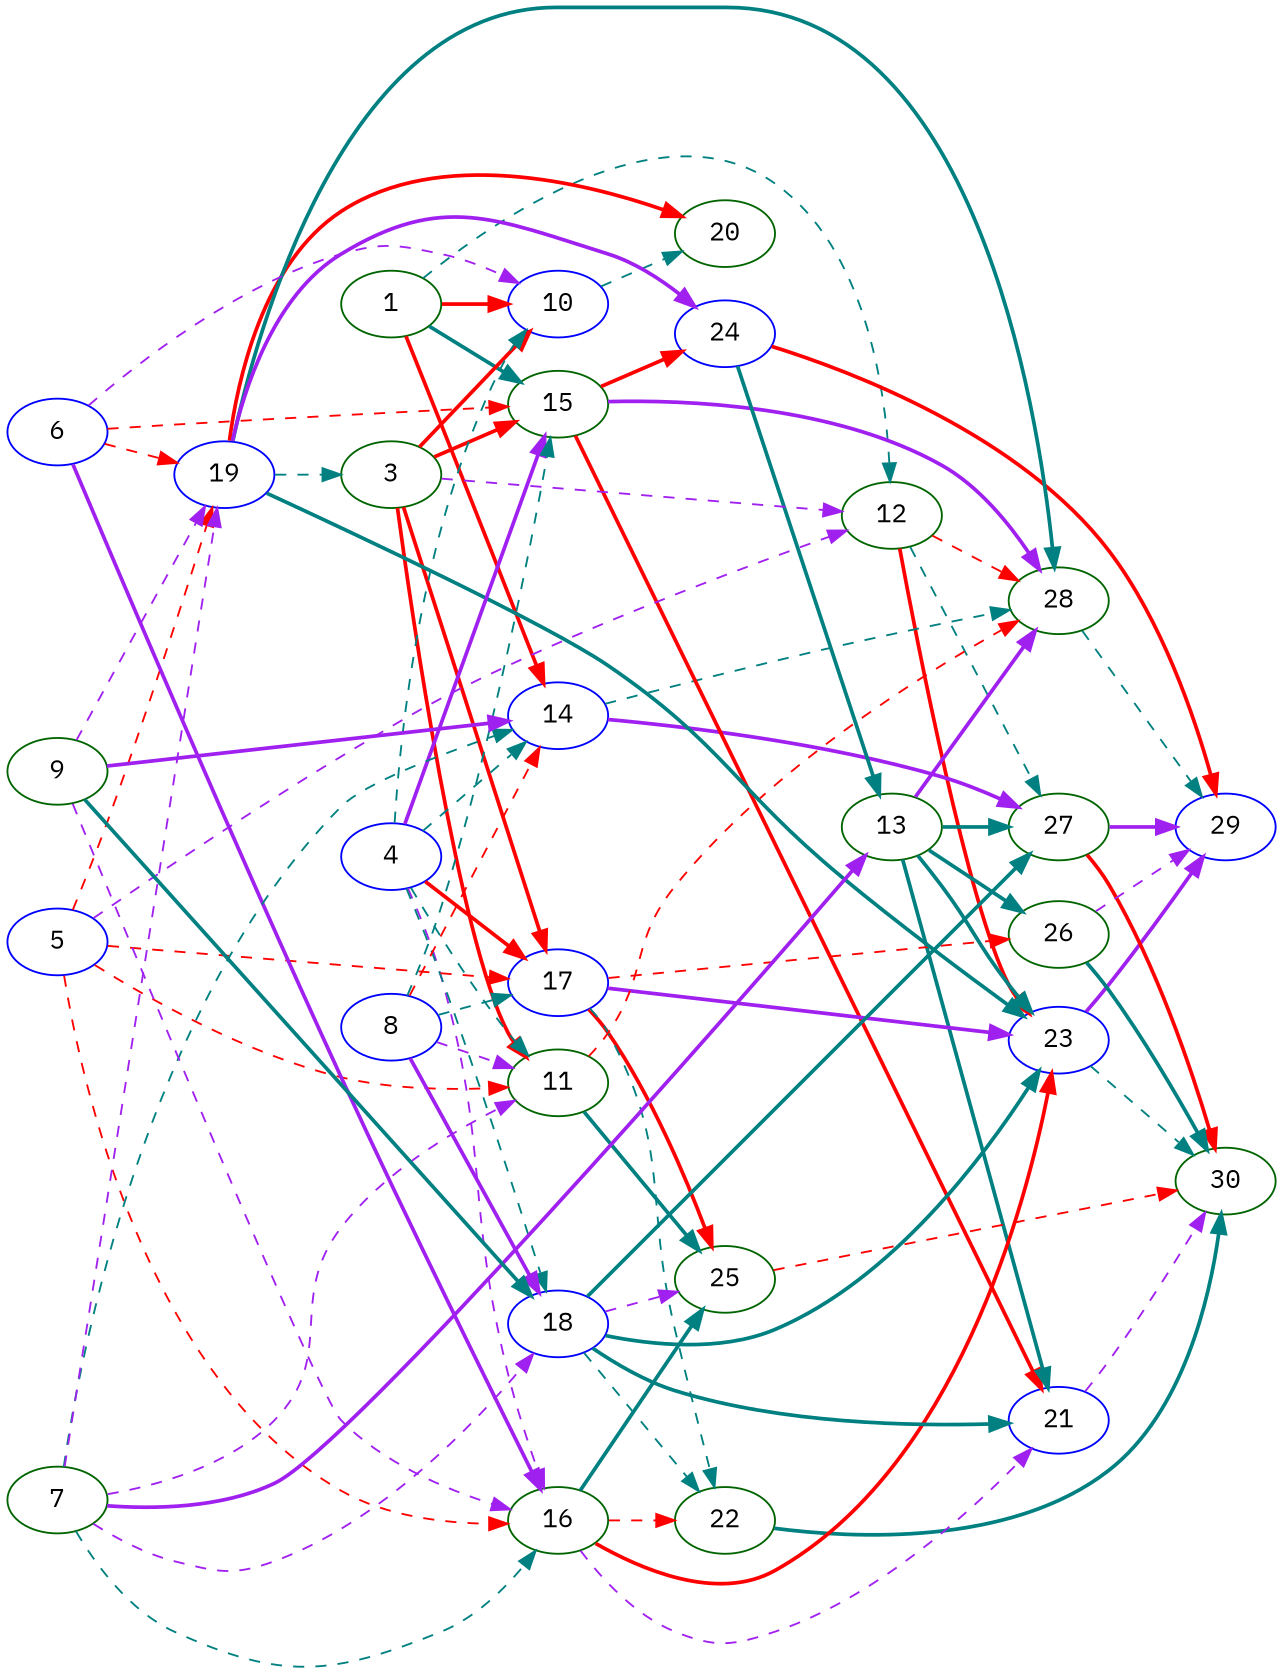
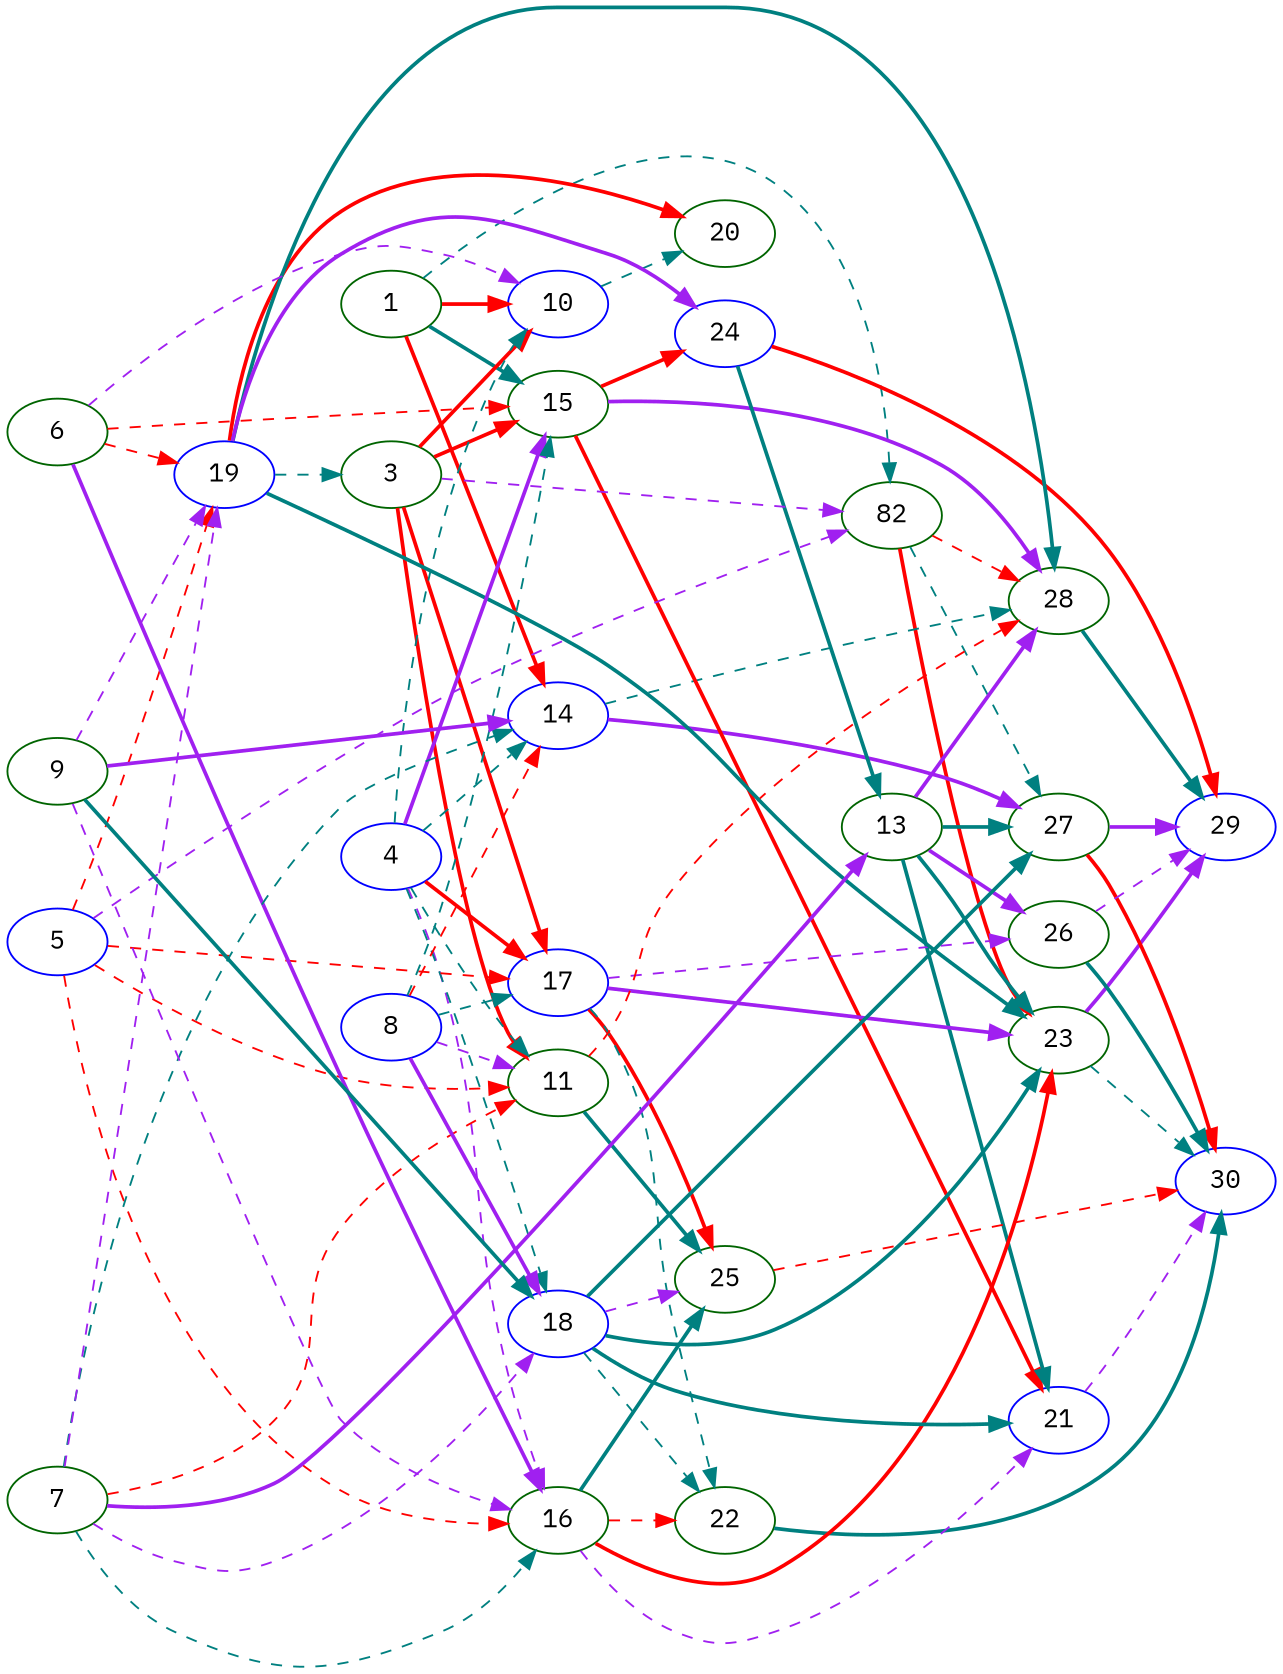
node "6": color blue -> darkgreen
node "12": label "12" -> "82"
edge "28" -> "29": style dashed -> bold
edge "13" -> "26": color teal -> purple
edge "17" -> "26": color red -> purple
node "23": color blue -> darkgreen
node "30": color darkgreen -> blue
edge "7" -> "11": color purple -> red
